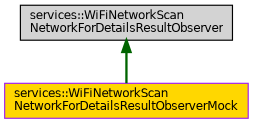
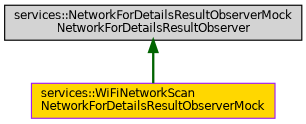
node "services::WiFiNetworkScan NetworkForDetailsResultObserver": label "services::WiFiNetworkScan NetworkForDetailsResultObserver" -> "services::NetworkForDetailsResultObserverMock NetworkForDetailsResultObserver"
